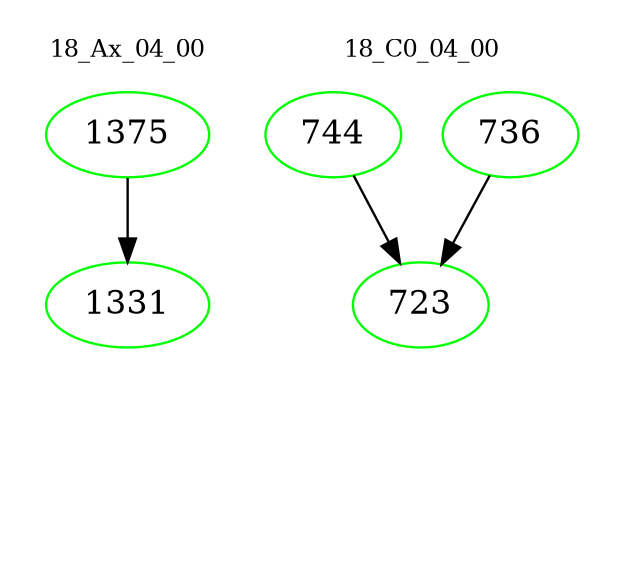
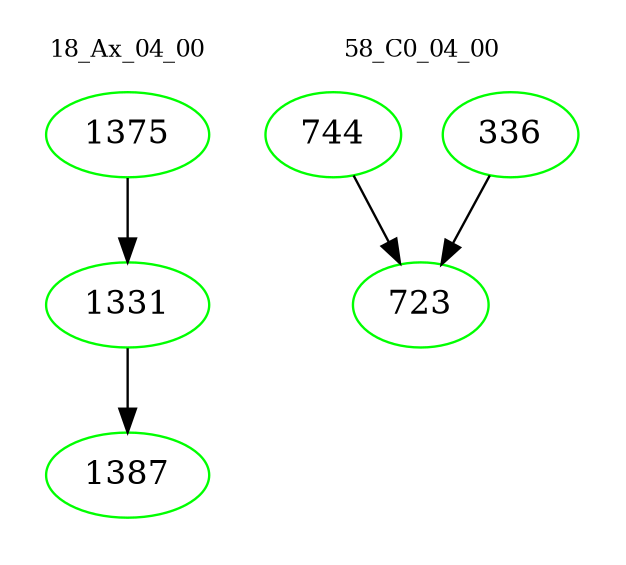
cluster "18_C0_04_00": label "18_C0_04_00" -> "58_C0_04_00"
node "736": label "736" -> "336"
node "1387": added
